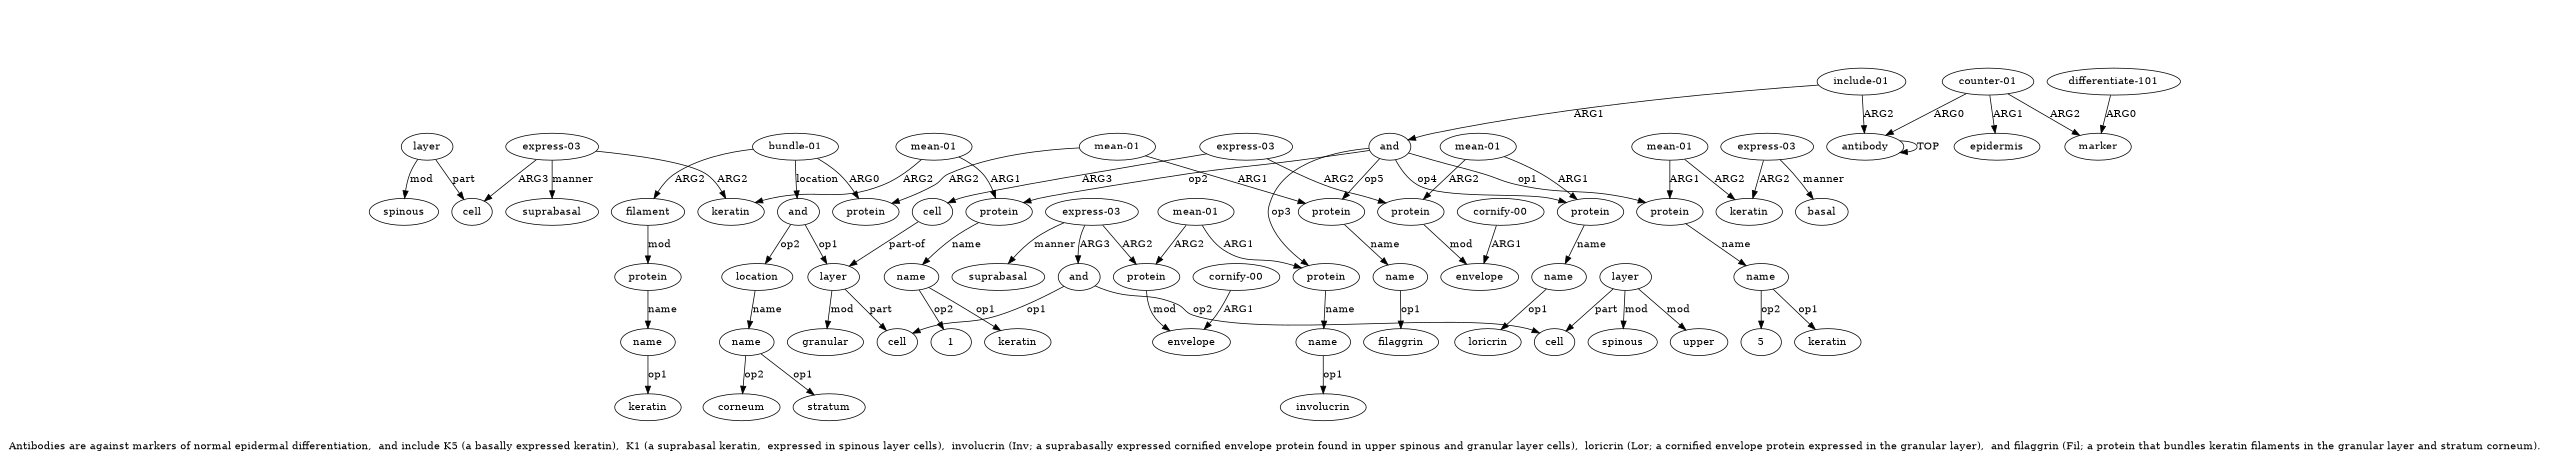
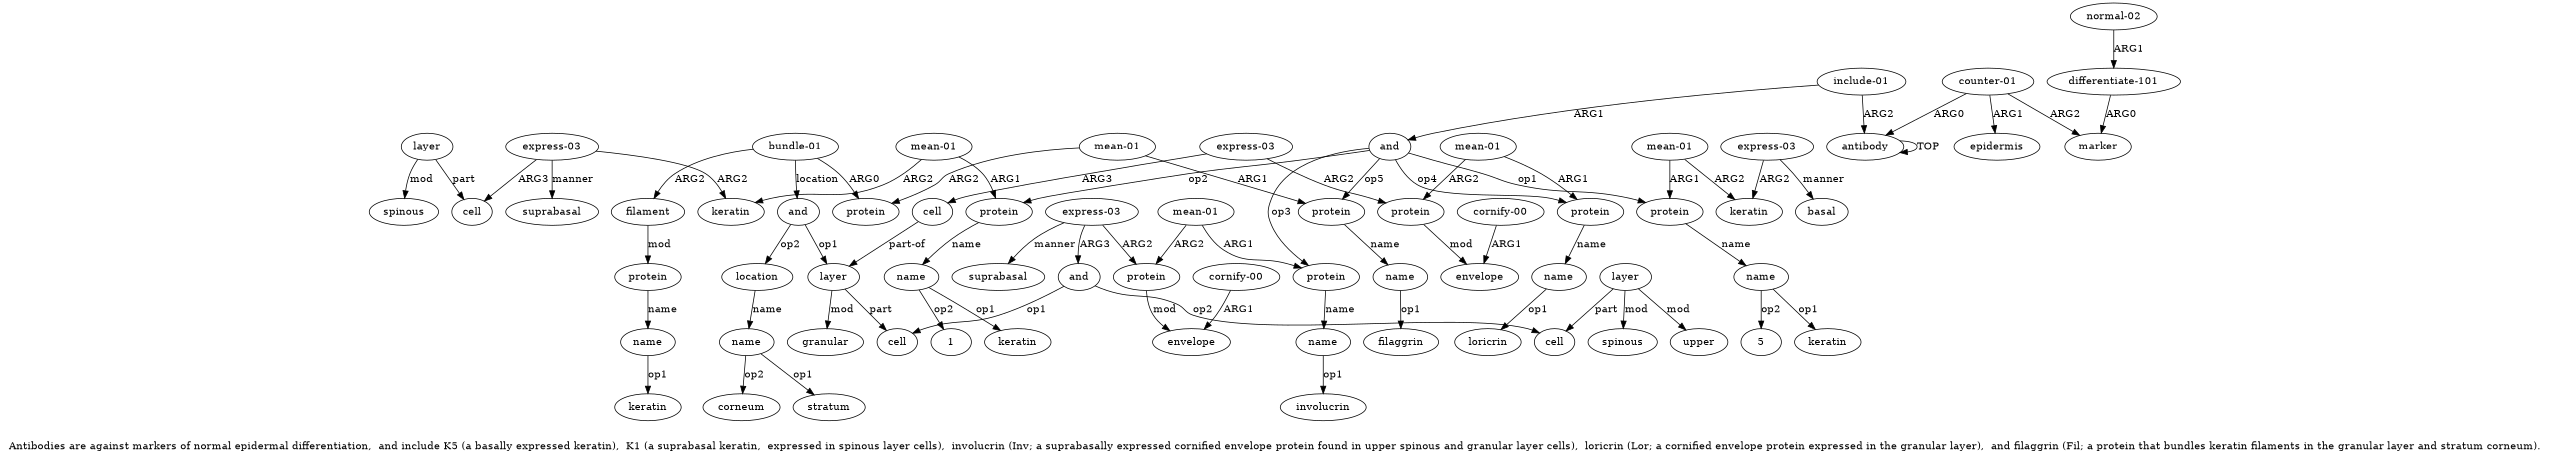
node "normal-02": added
